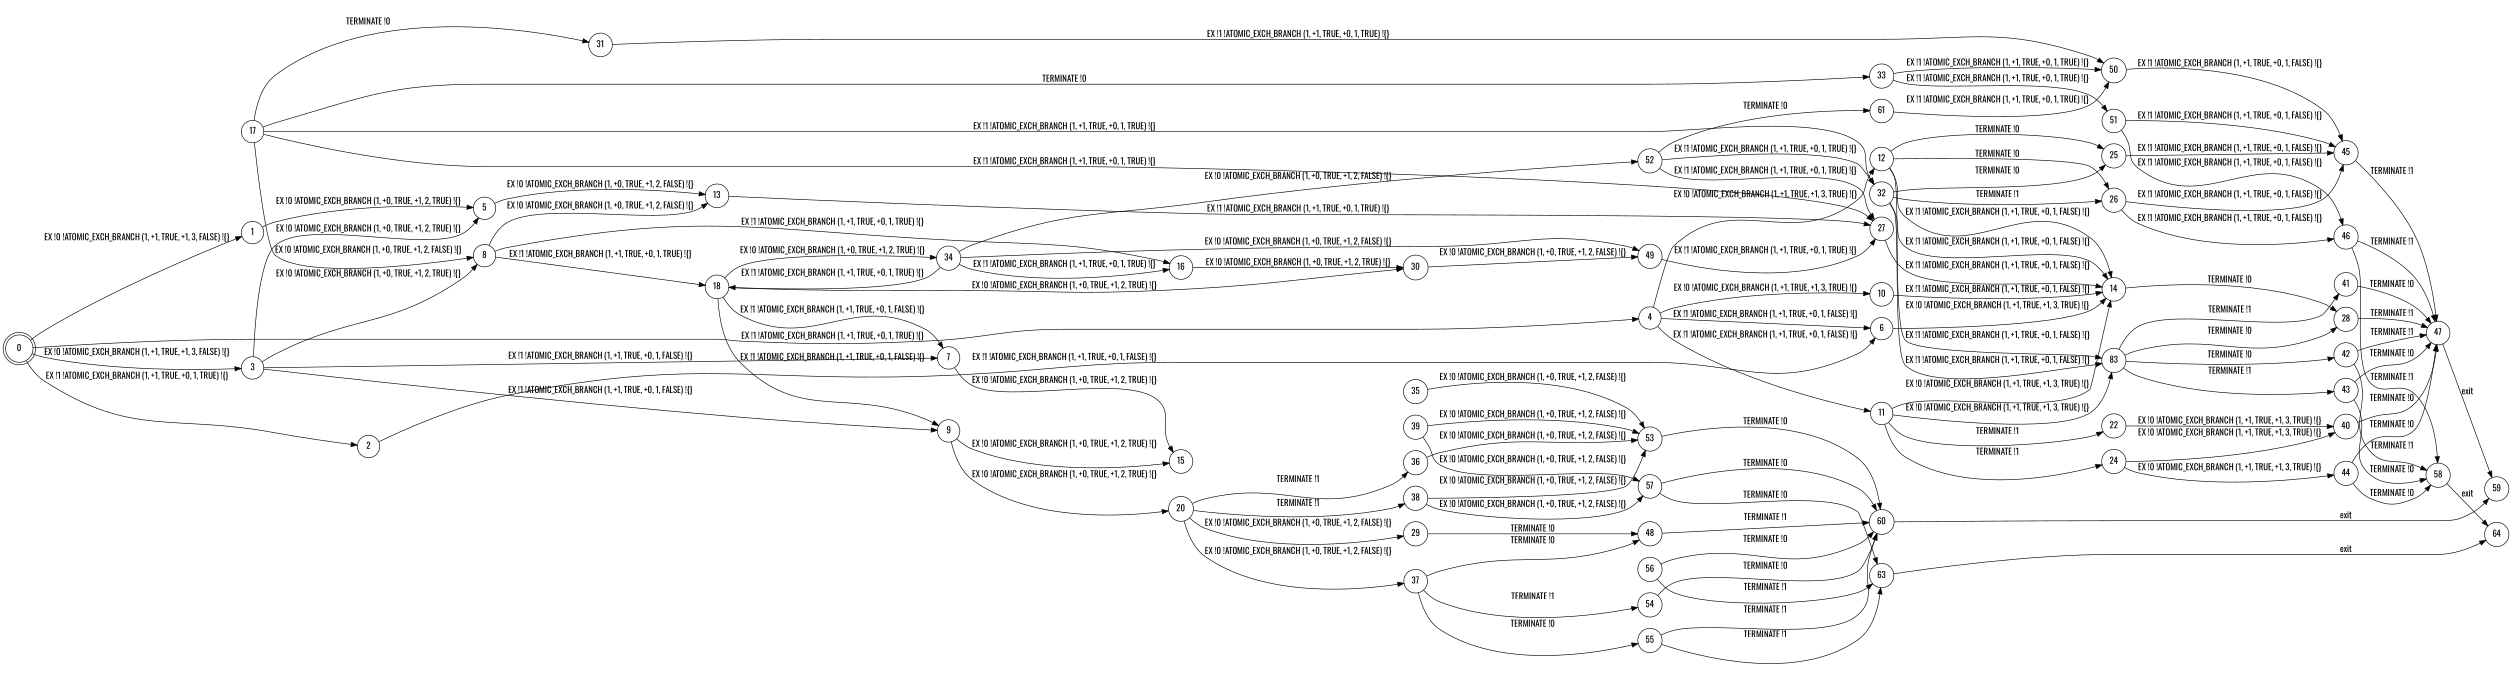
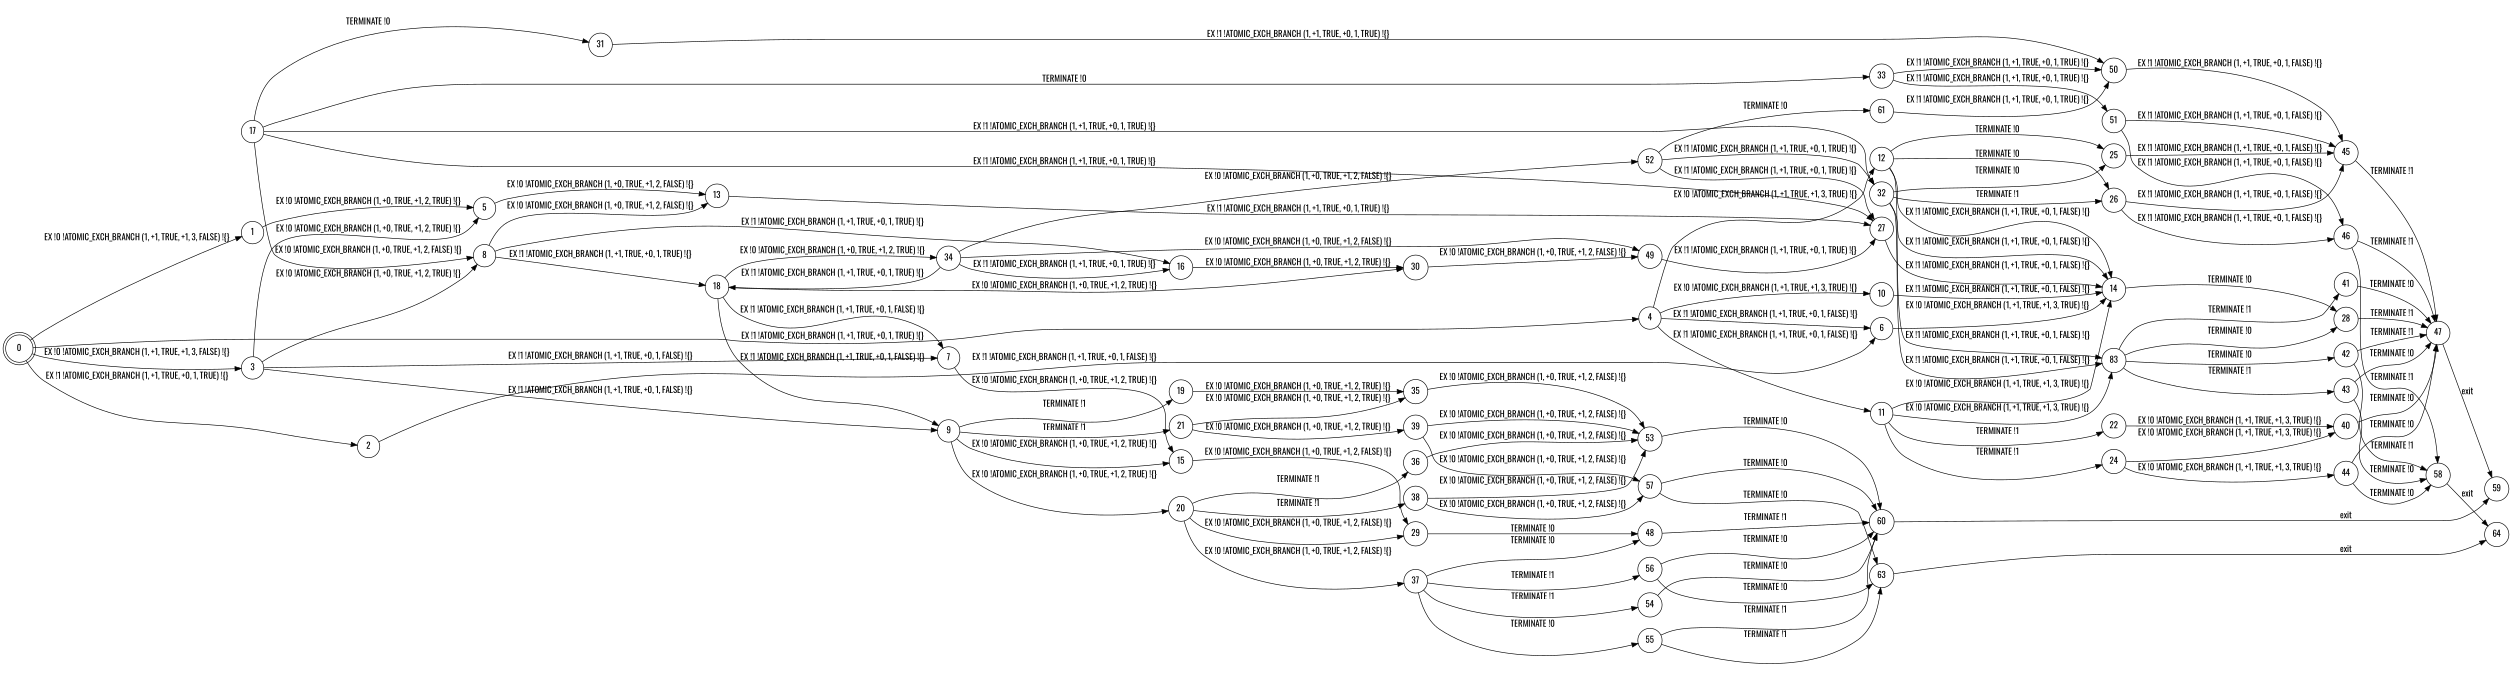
node "19": added
node "21": added
edge "15" -> "29": added, label "EX !0 !ATOMIC_EXCH_BRANCH (1, +0, TRUE, +1, 2, FALSE) !{}"
edge "56" -> "63": label "TERMINATE !1" -> "TERMINATE !0"
edge "37" -> "56": added, label "TERMINATE !1"
